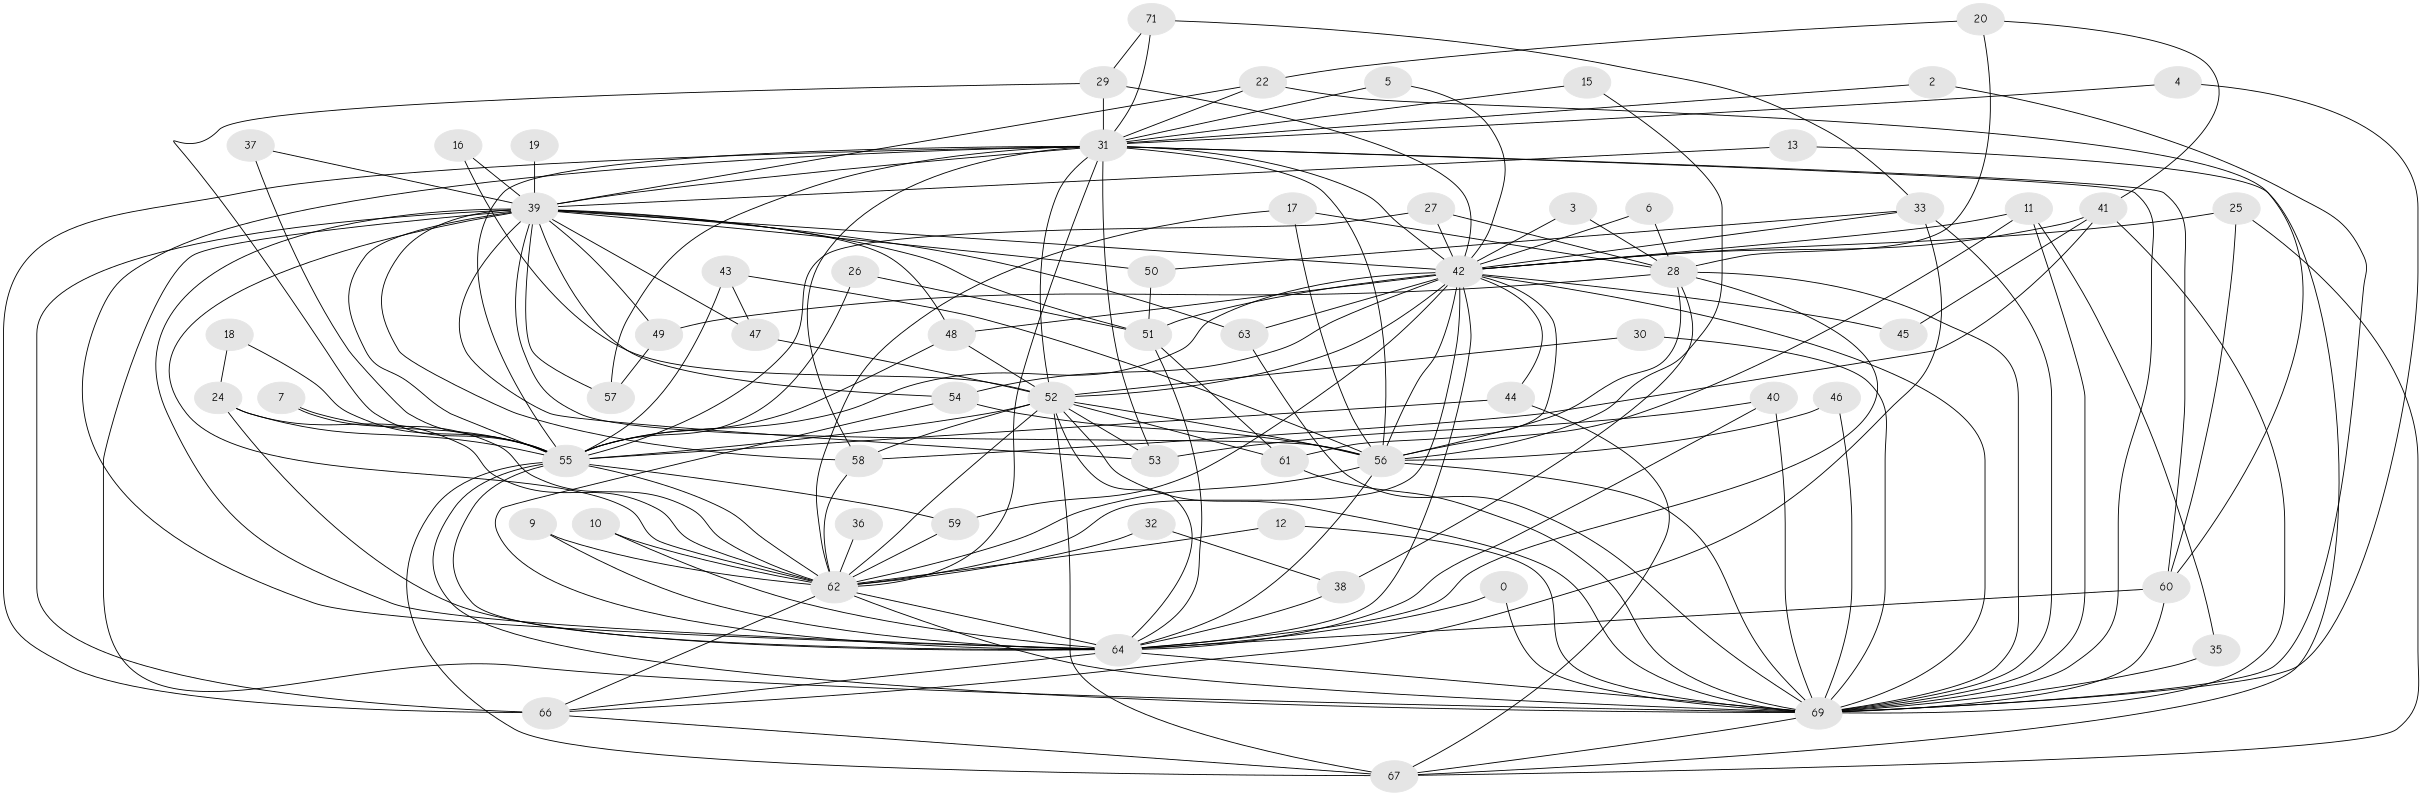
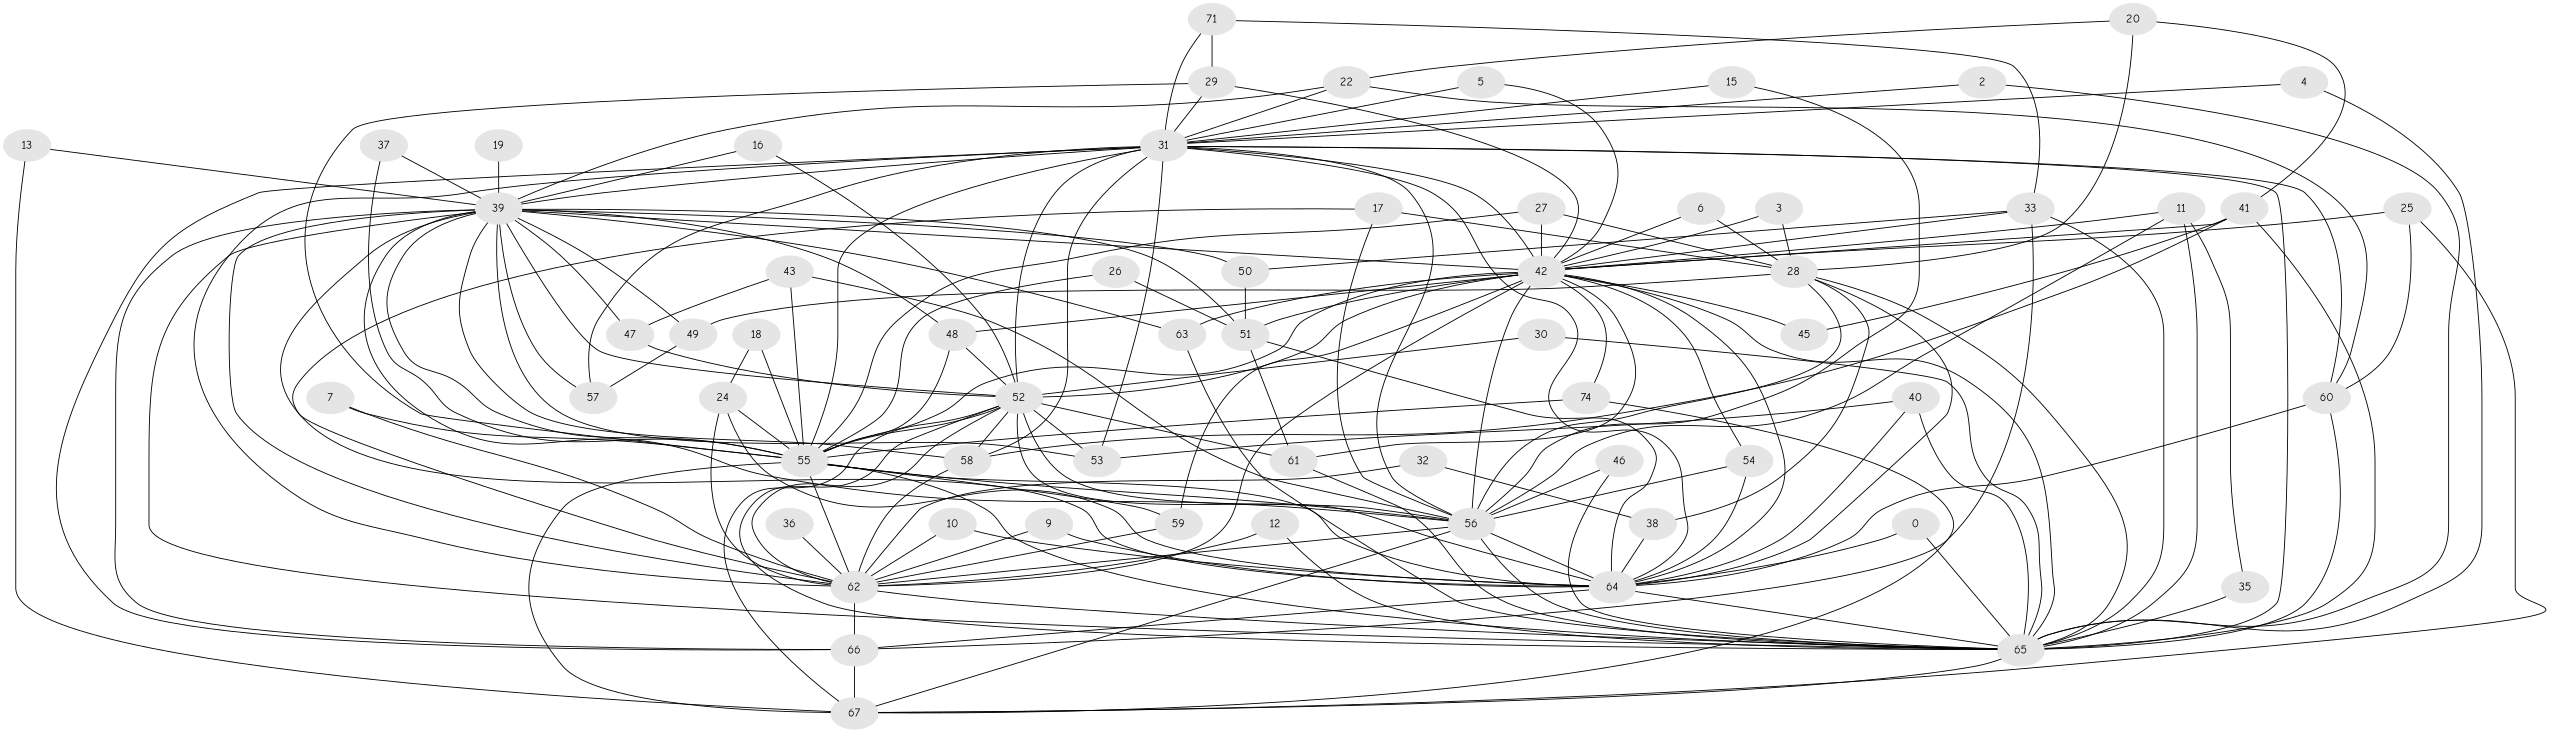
edge "39" -- "54": now "39" -- "52"
node "44": label "44" -> "74"
edge "55" -- "56": added
edge "56" -- "67": added
edge "62" -- "64": removed
node "69": label "69" -> "65"
